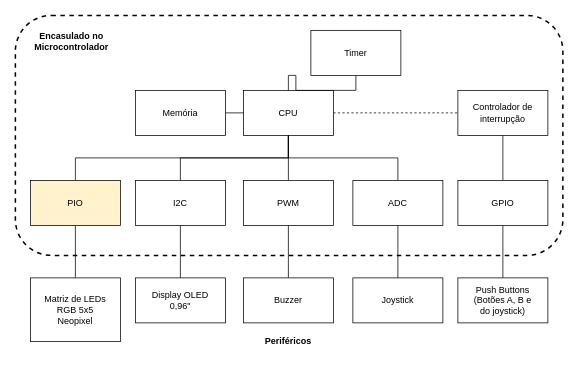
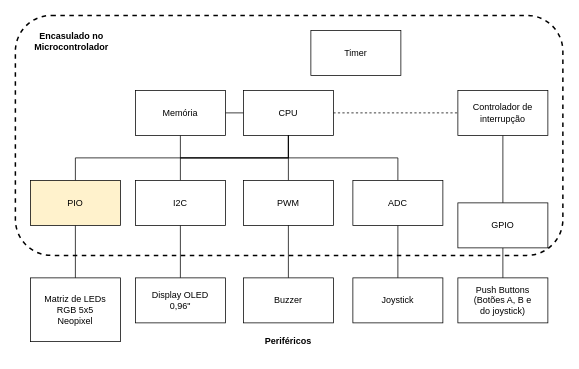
edge "Timer" -- "CPU": removed
edge "CPU" -- "PWM": now "Memória" -- "PWM"
node "GPIO": moved (503, 203) -> (503, 225)
